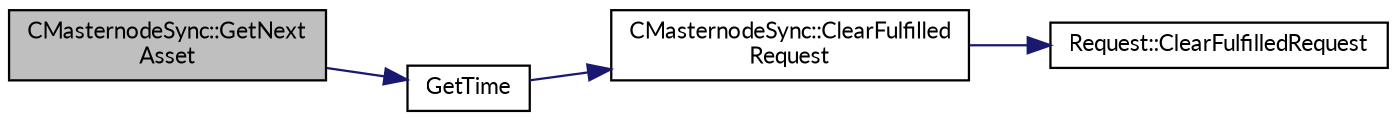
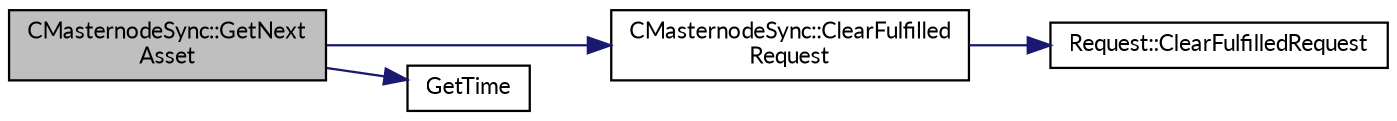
edge "GetTime" -> "CMasternodeSync::ClearFulfilled Request": now "CMasternodeSync::GetNext Asset" -> "CMasternodeSync::ClearFulfilled Request"
